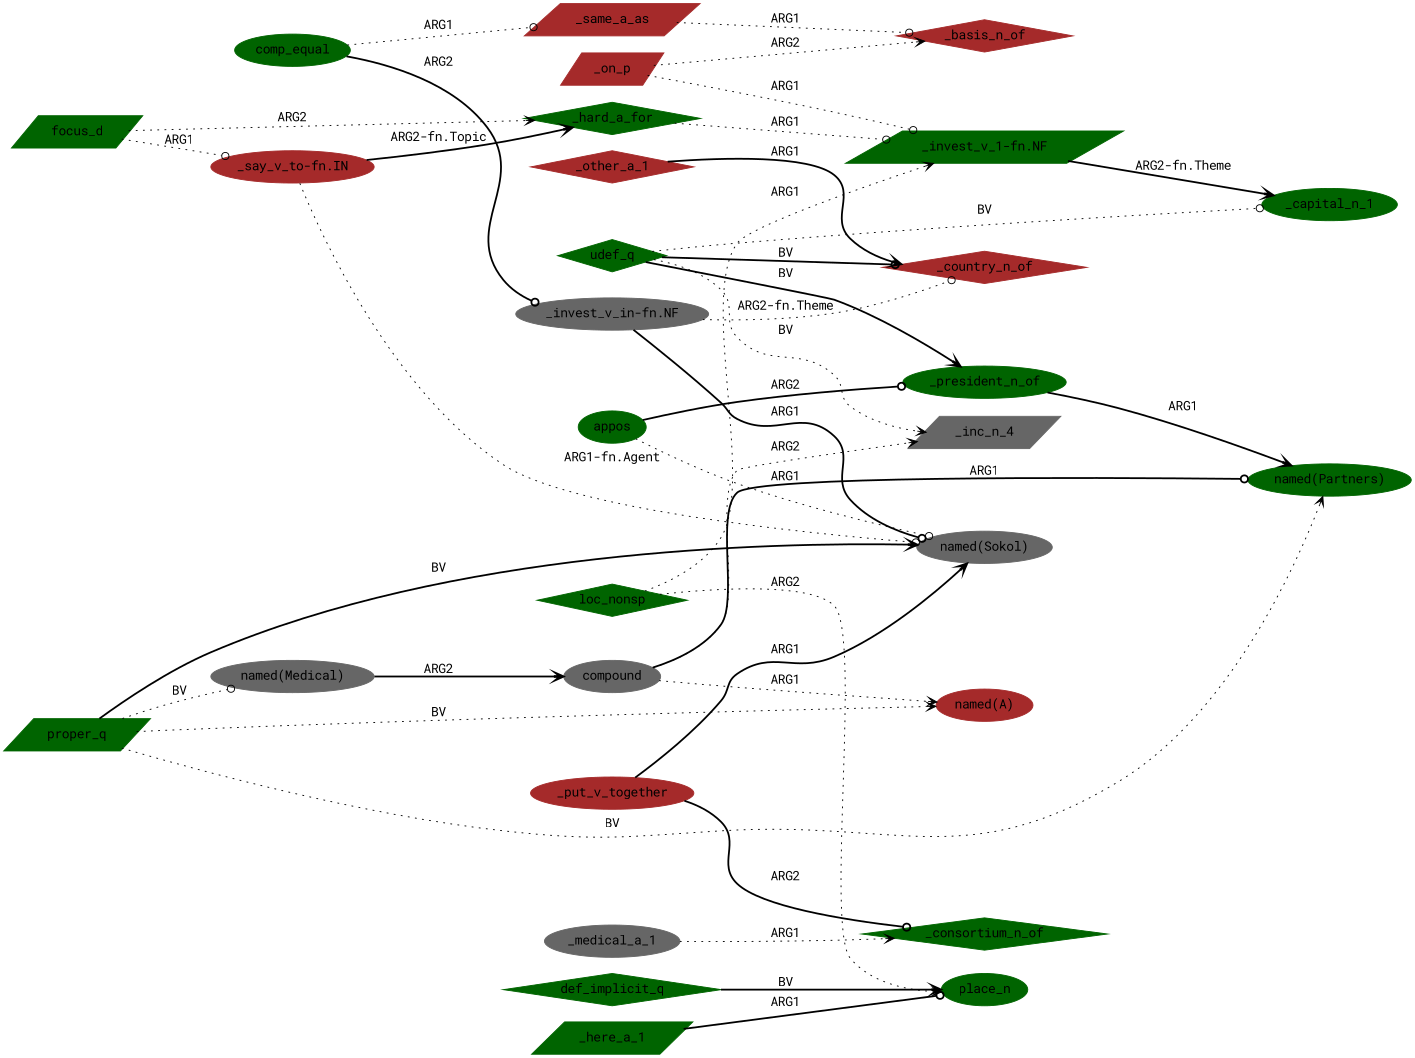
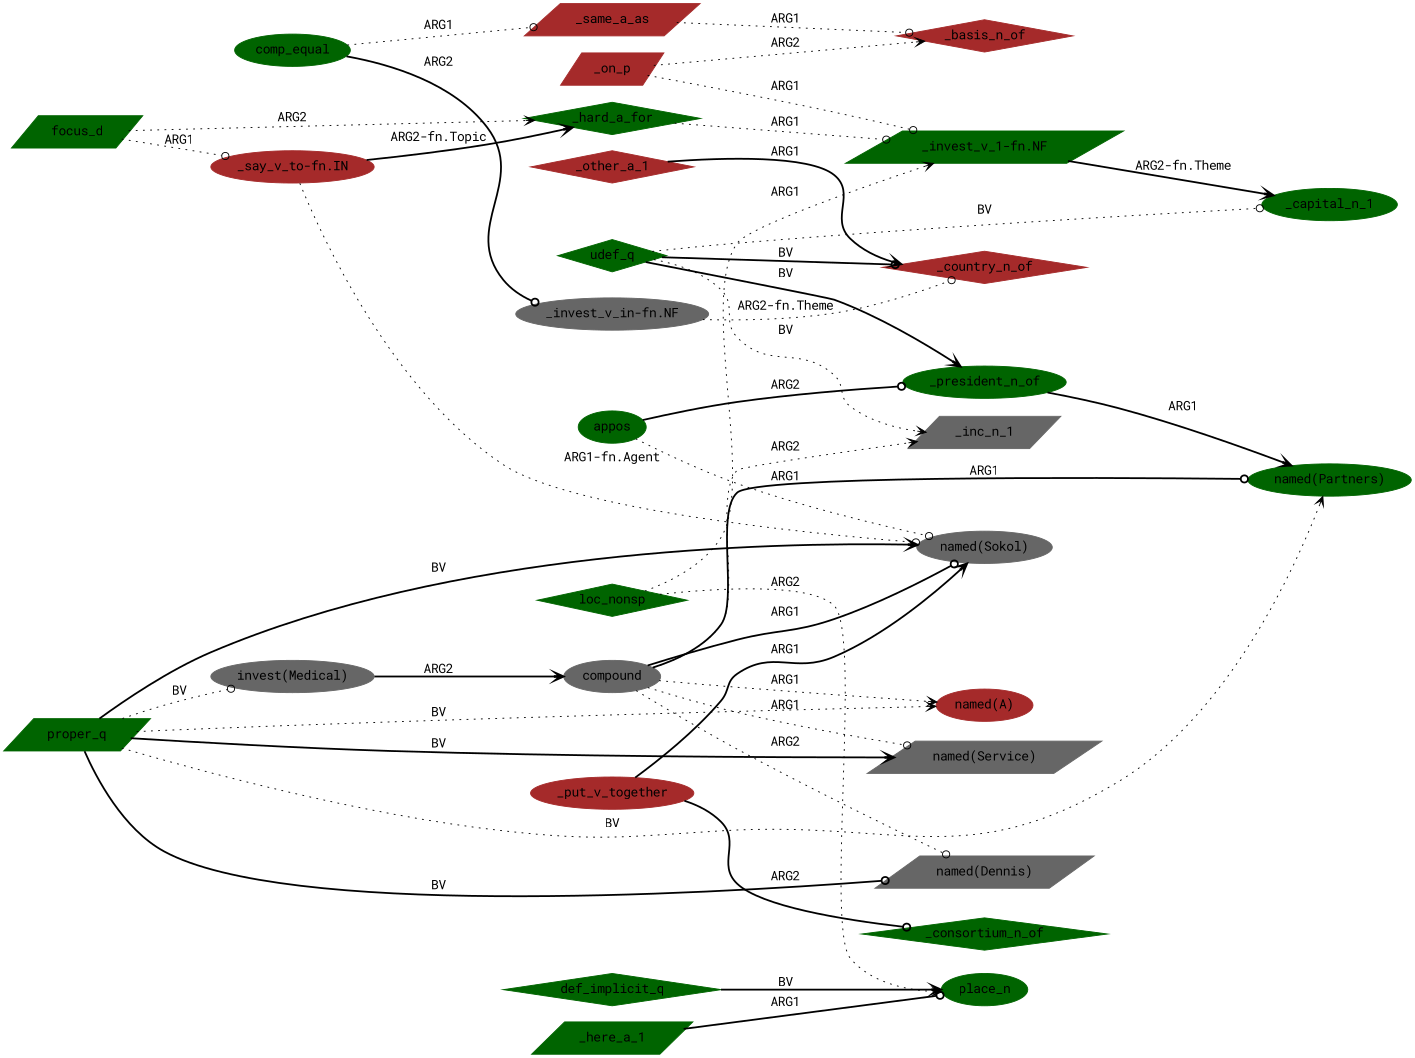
edge "_invest_v_in-fn.NF" -> "named(Sokol)": now "compound" -> "named(Sokol)"
node "_inc_n_4": label "_inc_n_4" -> "_inc_n_1"
node "named(Medical)": label "named(Medical)" -> "invest(Medical)"
node "named(Service)": added
node "named(Dennis)": added
node "_medical_a_1": removed
